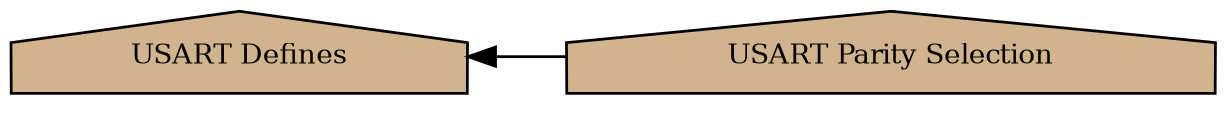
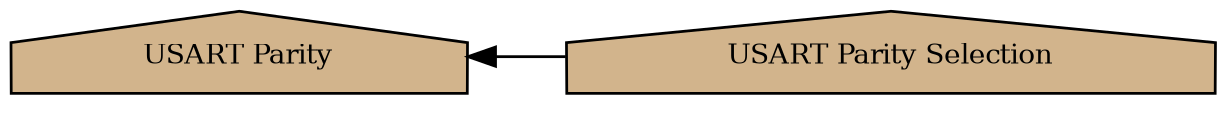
node "USART Defines": label "USART Defines" -> "USART Parity"
